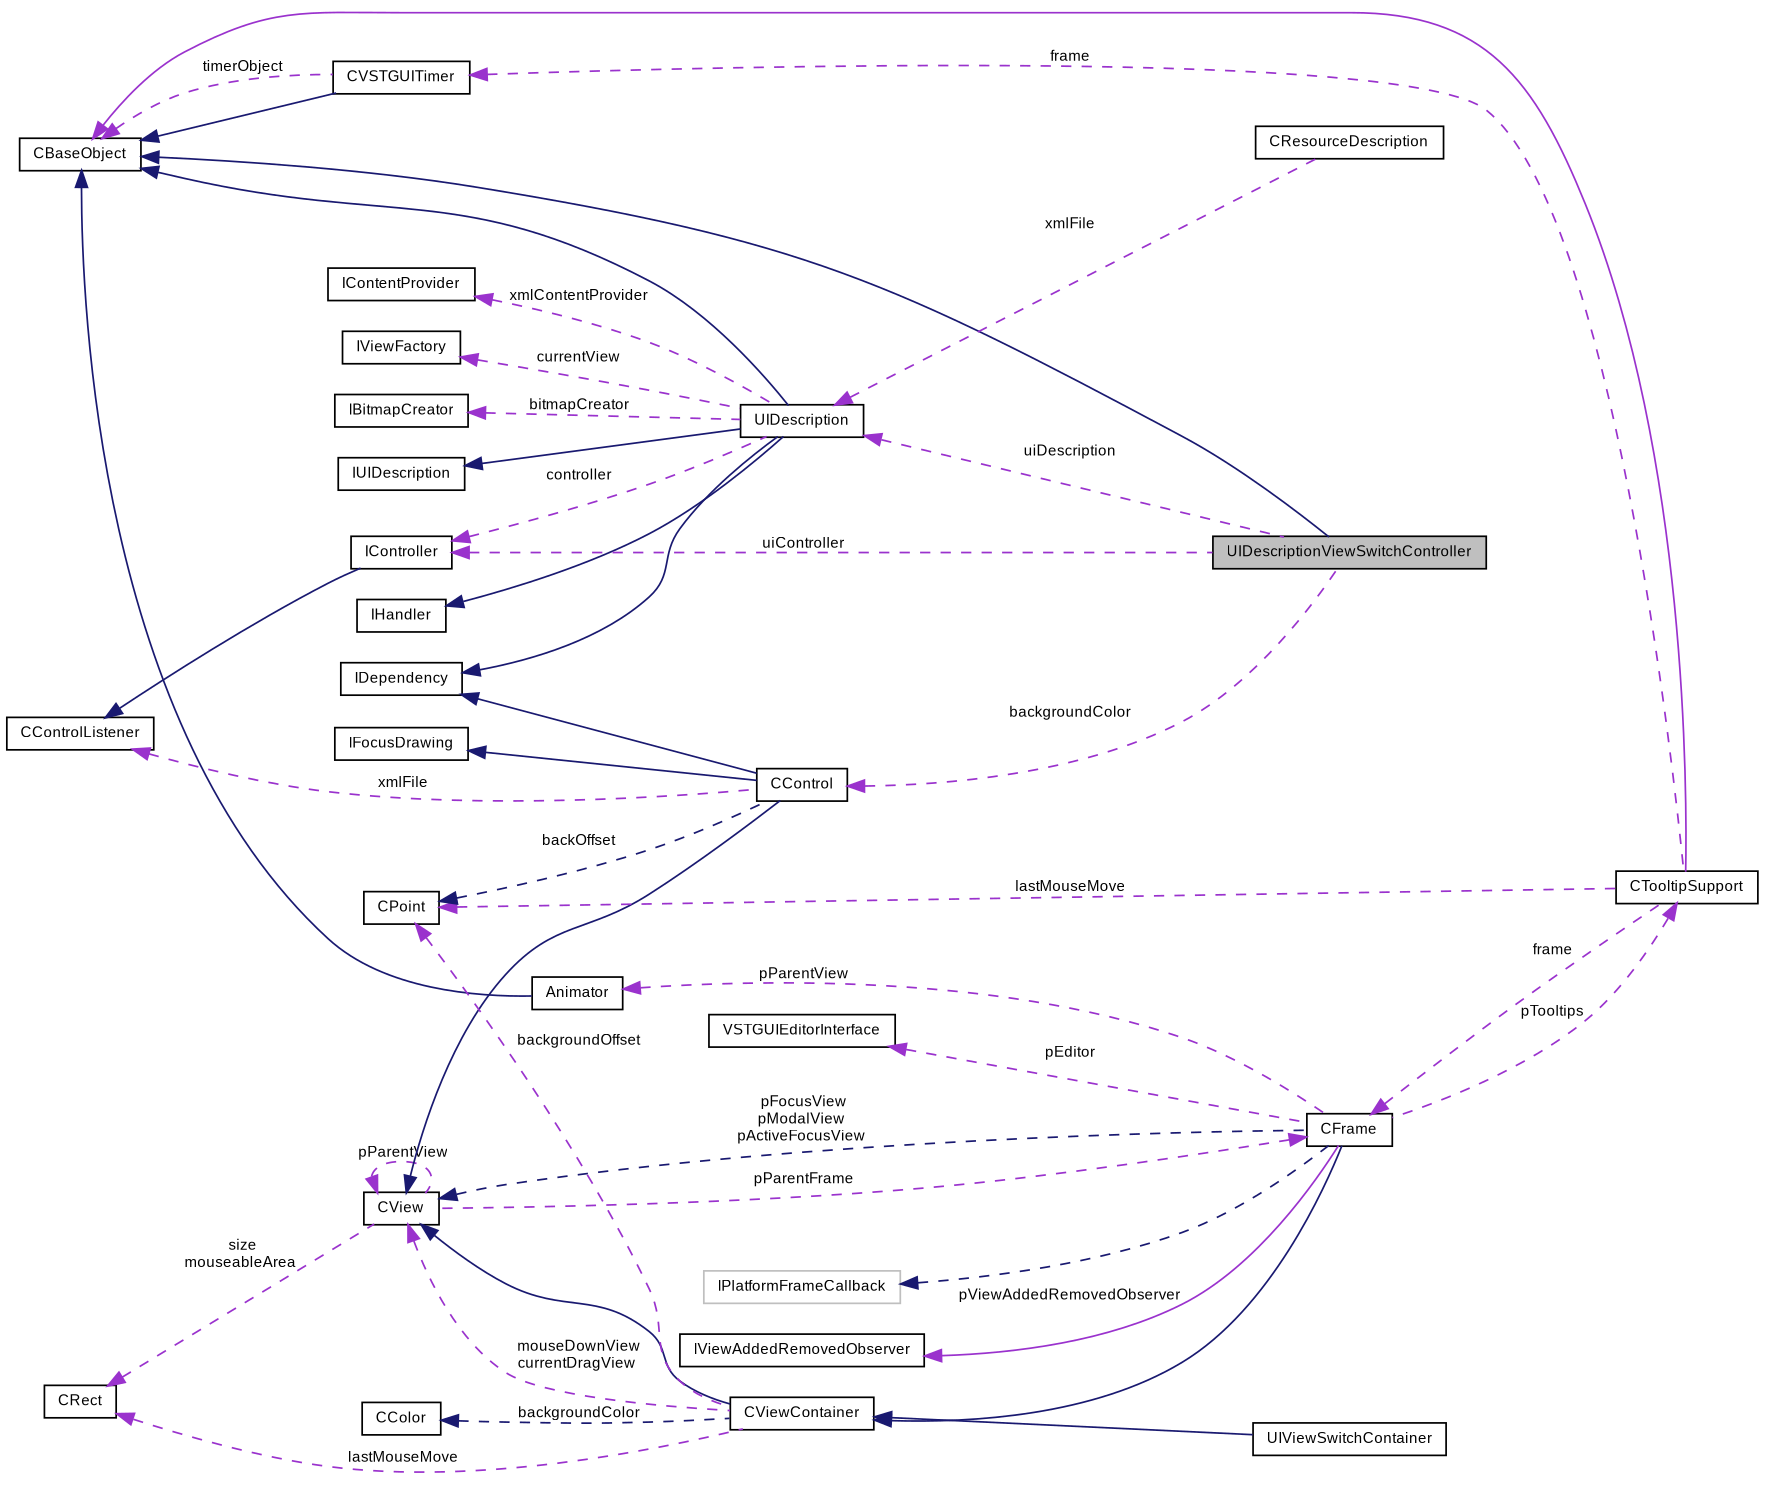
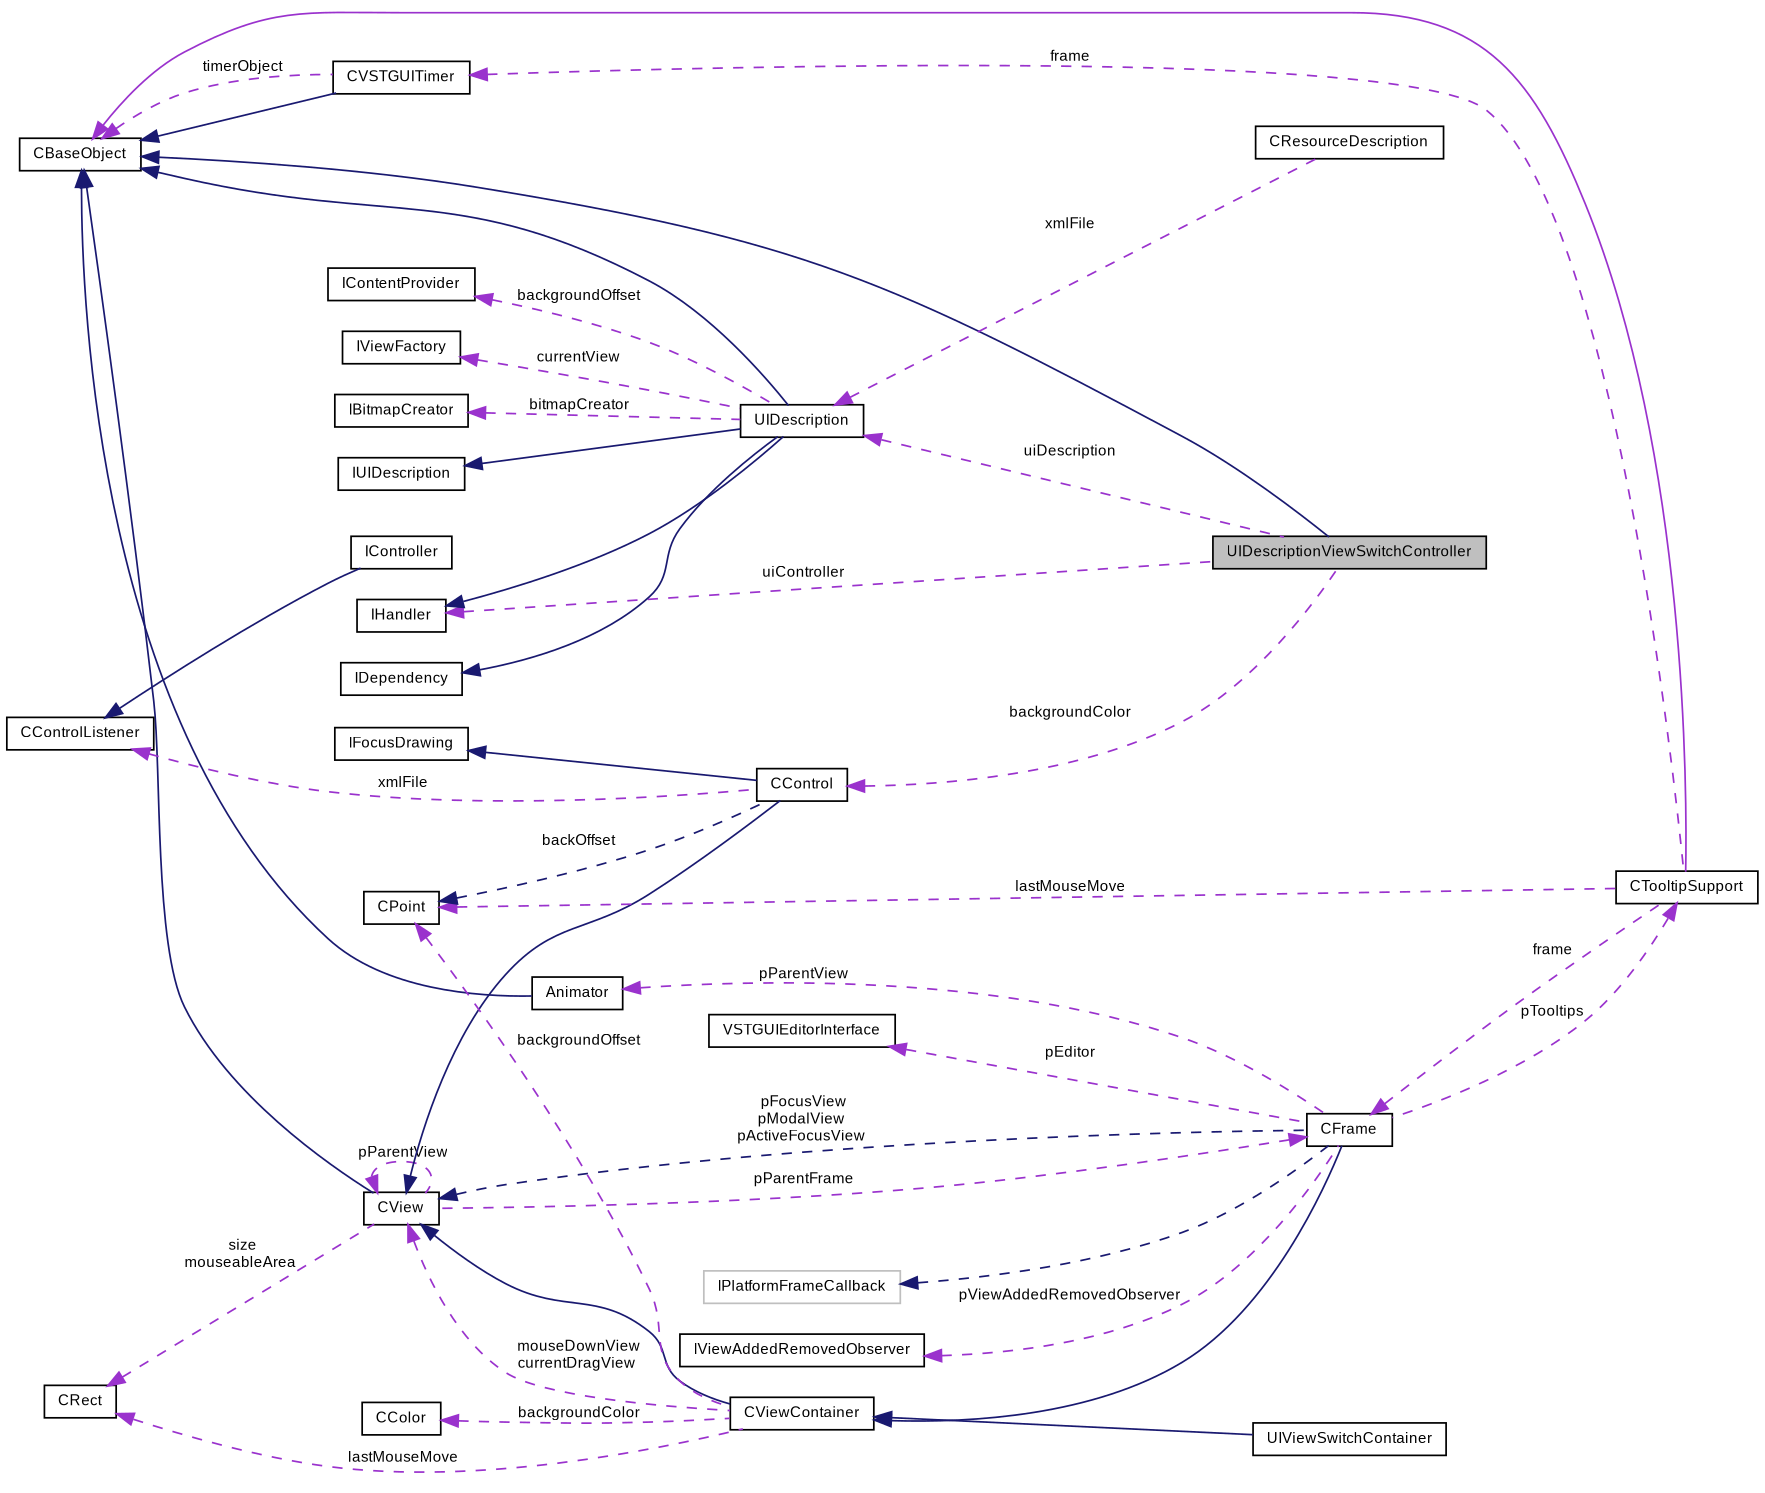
edge "UIDescription" -> "IContentProvider": label " xmlContentProvider" -> " backgroundOffset"
edge "UIDescription" -> "IController": removed, label "controller"
edge "UIDescriptionViewSwitchController" -> "IController": now "UIDescriptionViewSwitchController" -> "IHandler"
edge "CView" -> "CBaseObject": added
edge "CControl" -> "IDependency": removed
edge "CFrame" -> "IViewAddedRemovedObserver": style solid -> dashed
edge "CViewContainer" -> "CColor": color midnightblue -> darkorchid3
